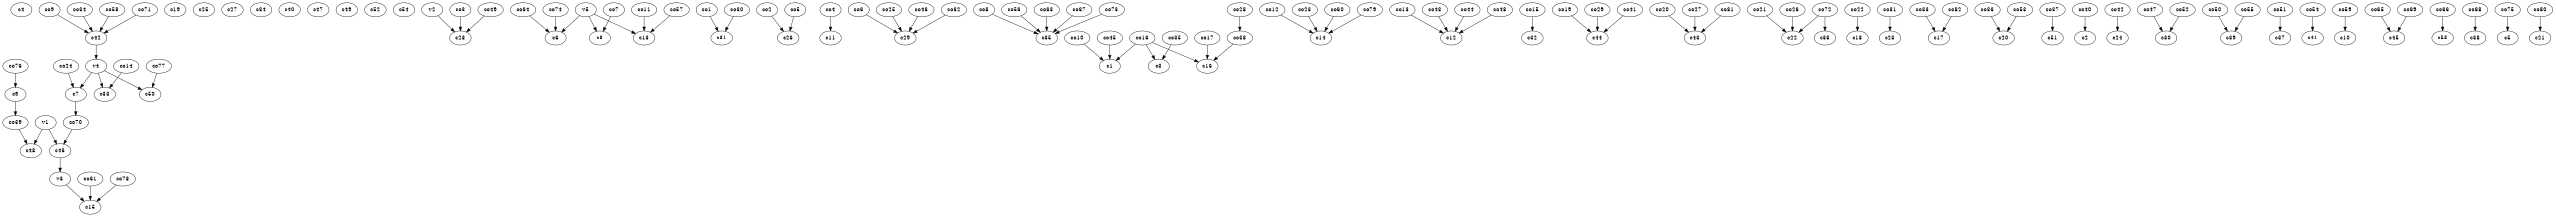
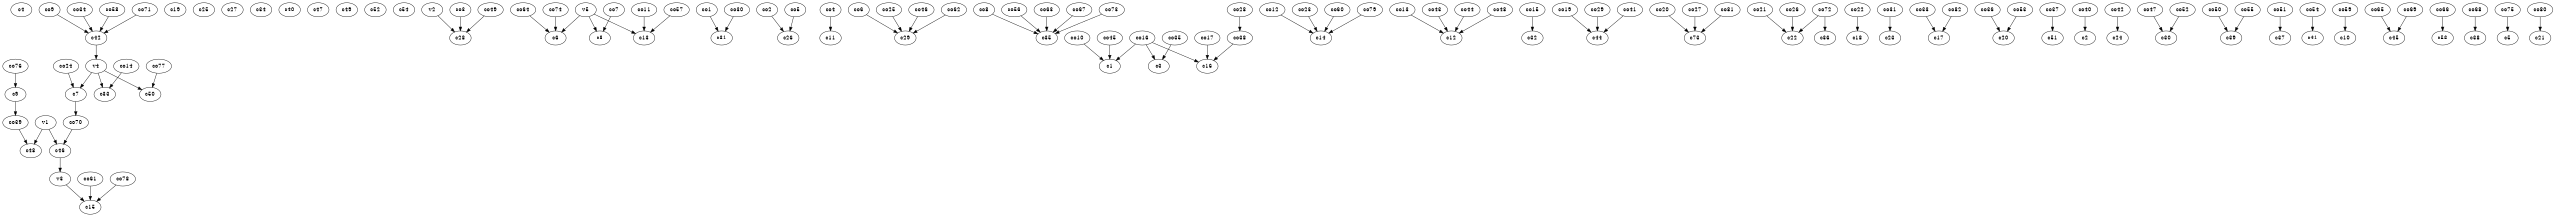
node "c43": label "c43" -> "c73"
